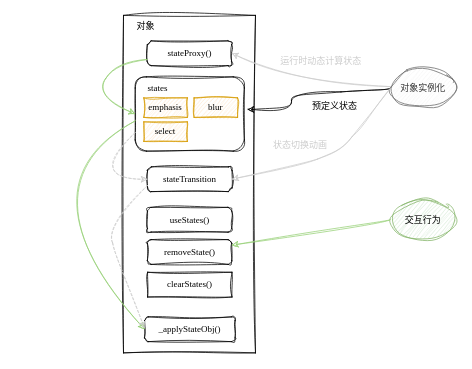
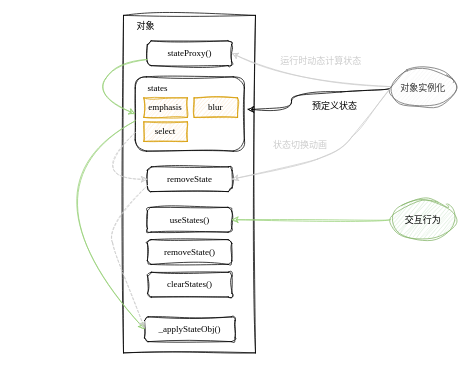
node "stateTransition": label "stateTransition" -> "removeState"
edge "交互行为" -> "removeState()": now "交互行为" -> "useStates()"
node "clearStates()": shape rectangle -> rounded rectangle
